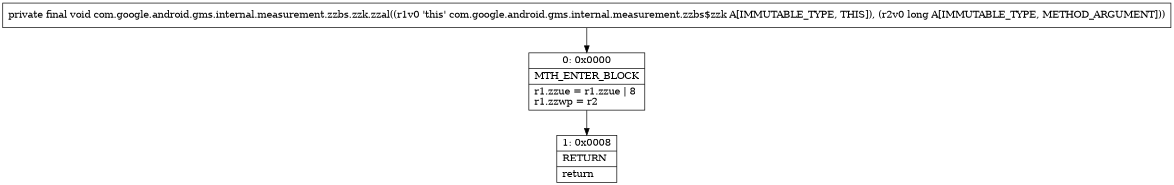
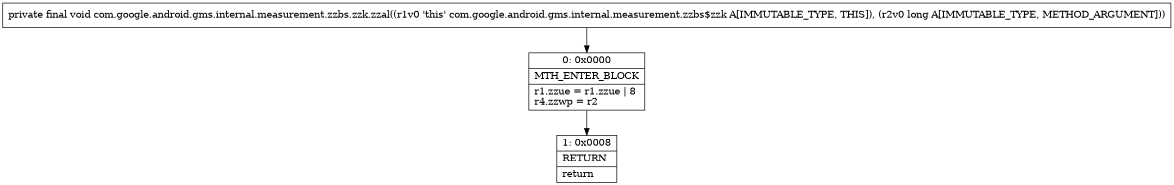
node "0: 0x0000": text "r1.zzwp = r2" -> "r4.zzwp = r2"
